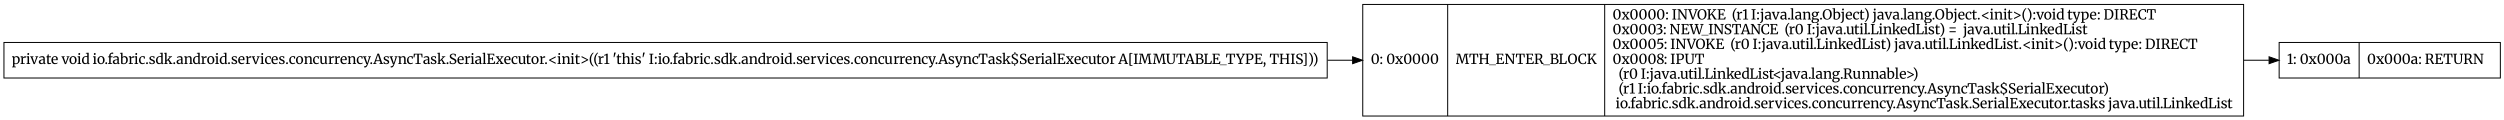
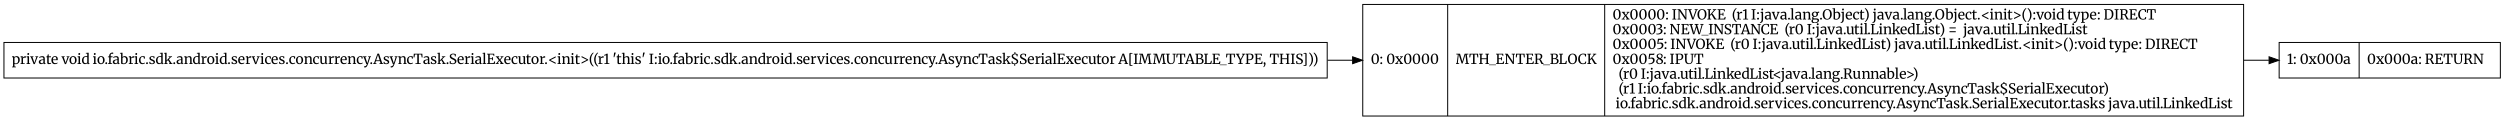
node "0: 0x0000": text "0x0008: IPUT" -> "0x0058: IPUT"
